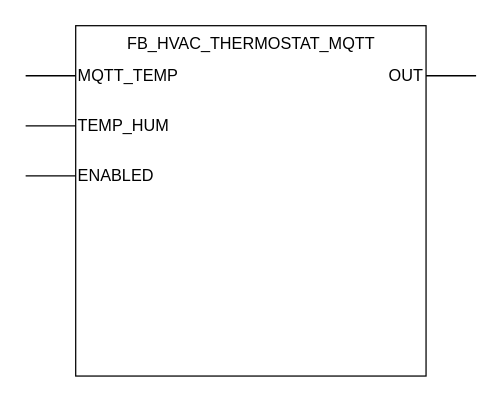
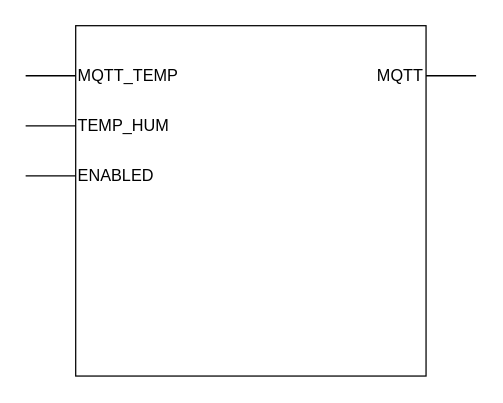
node "FB_HVAC_THERMOSTAT_MQTT": removed
node "OUT": label "OUT" -> "MQTT"
